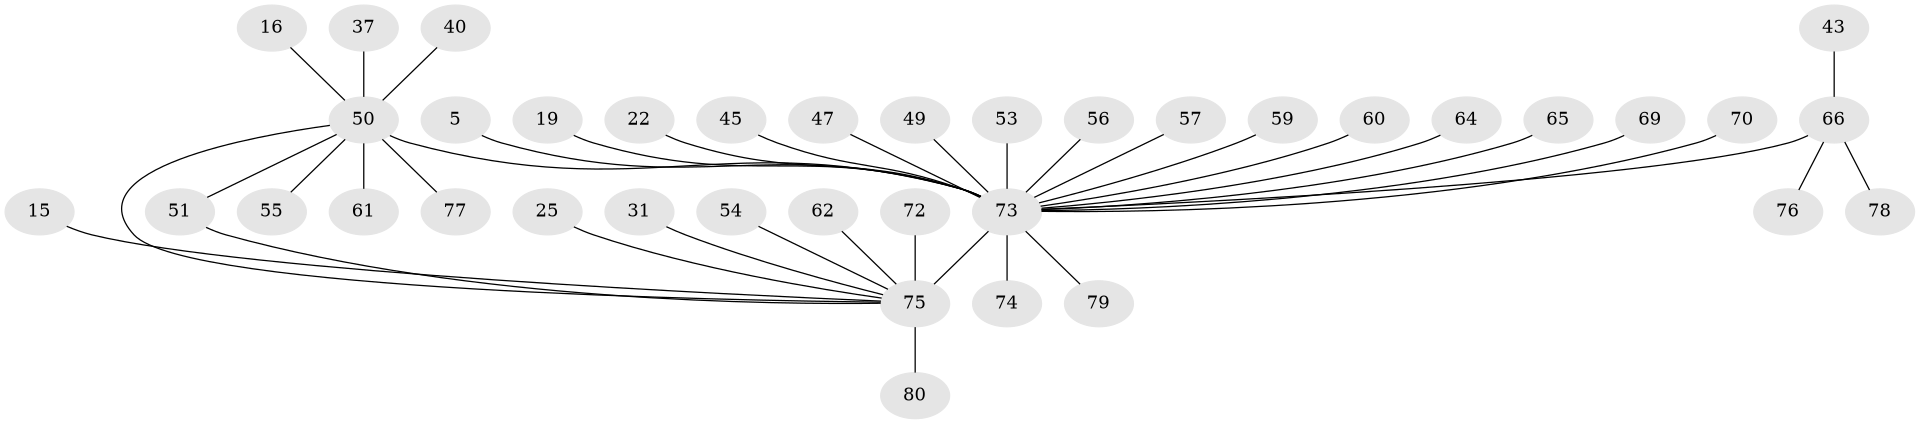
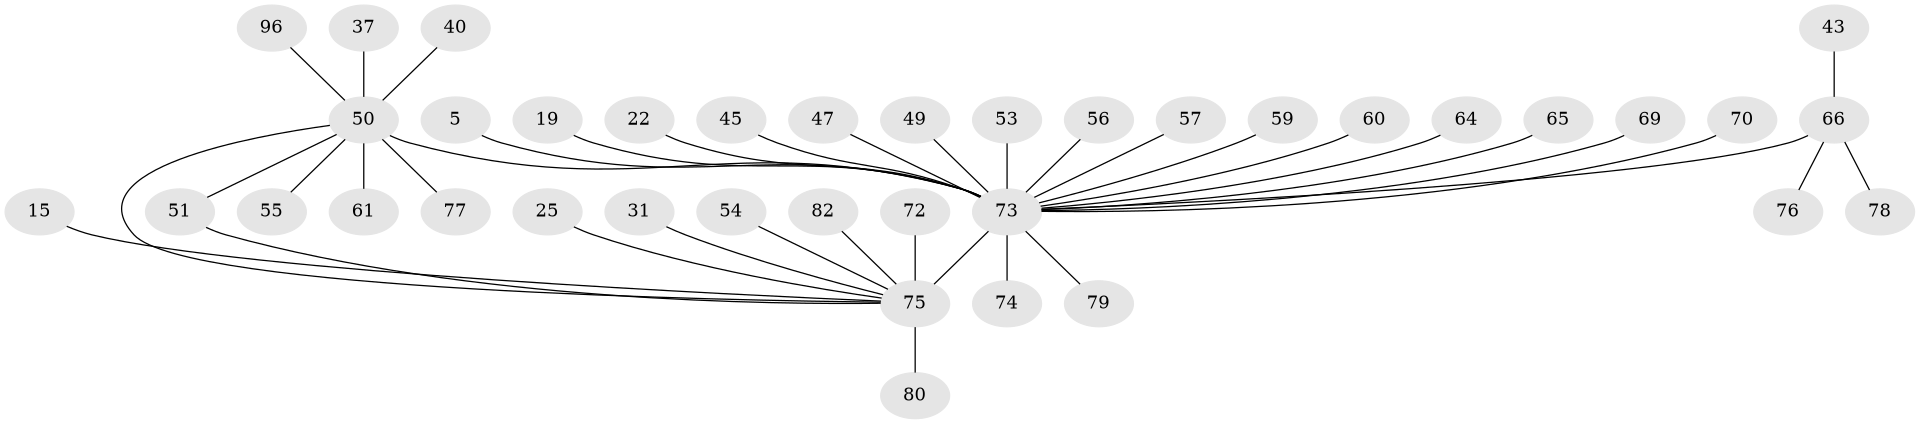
node "16": label "16" -> "96"
node "62": label "62" -> "82"
